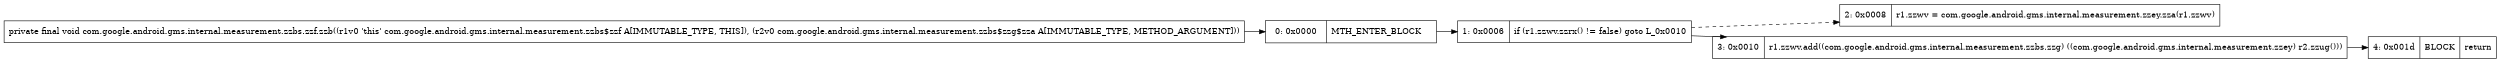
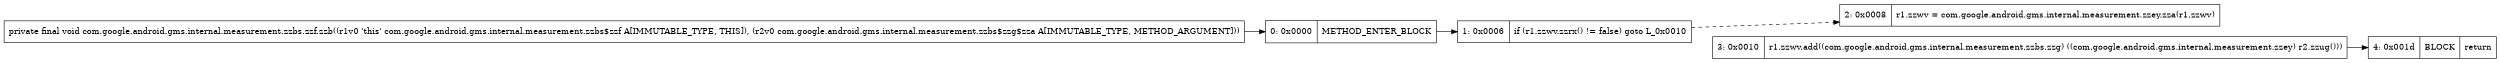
node "0: 0x0000": text "MTH_ENTER_BLOCK" -> "METHOD_ENTER_BLOCK"
edge "1: 0x0006" -> "3: 0x0010": removed
